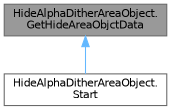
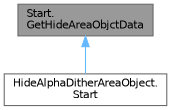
node "HideAlphaDitherAreaObject. GetHideAreaObjctData": label "HideAlphaDitherAreaObject. GetHideAreaObjctData" -> "Start. GetHideAreaObjctData"
